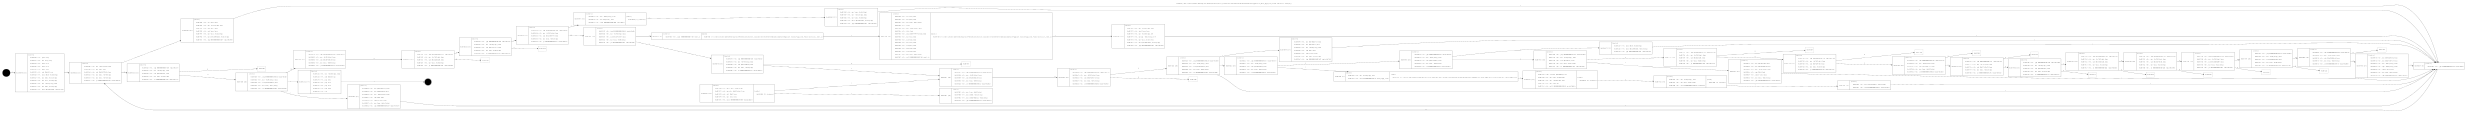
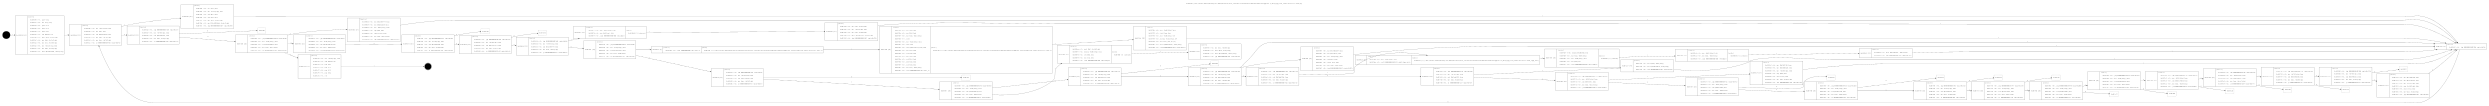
edge "0x4018ea [23]" -> "0x401691 [25]": reversed
